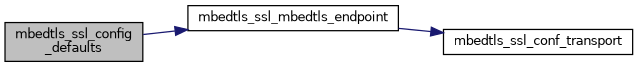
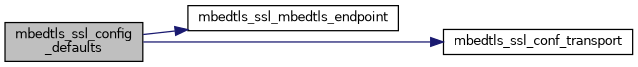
edge "mbedtls_ssl_mbedtls_endpoint" -> "mbedtls_ssl_conf_transport": now "mbedtls_ssl_config _defaults" -> "mbedtls_ssl_conf_transport"
